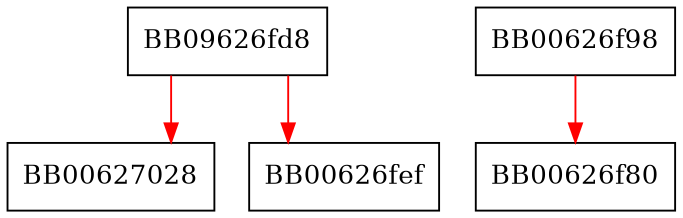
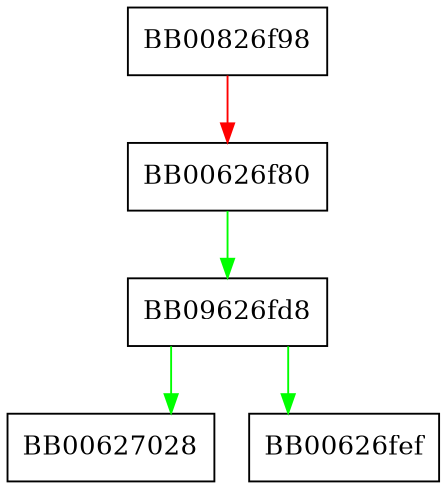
node "BB00626f98": label "BB00626f98" -> "BB00826f98"
edge "BB09626fd8" -> "BB00627028": color red -> green
edge "BB09626fd8" -> "BB00626fef": color red -> green
edge "BB00626f80" -> "BB09626fd8": added
